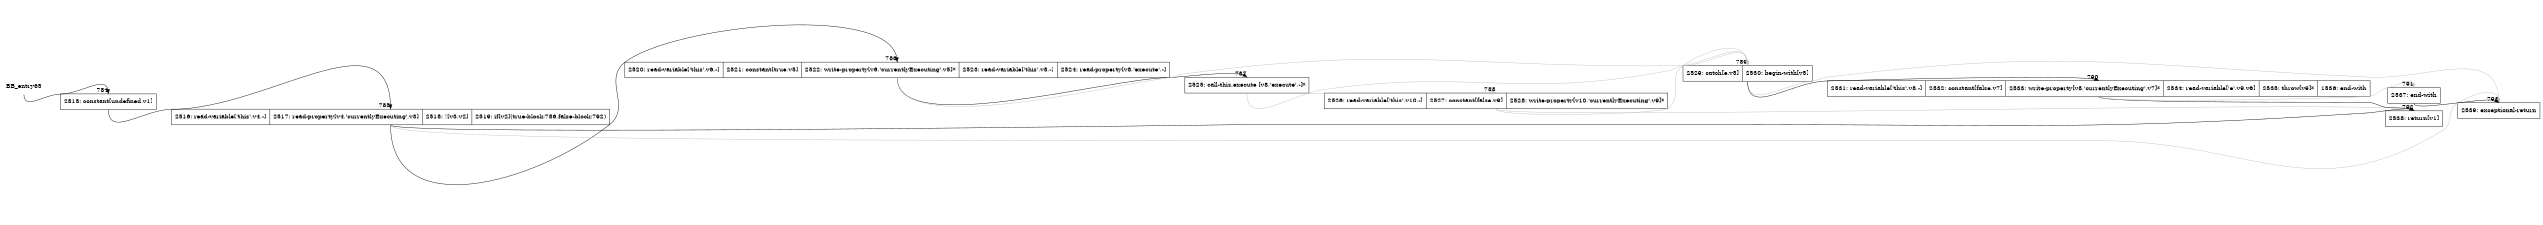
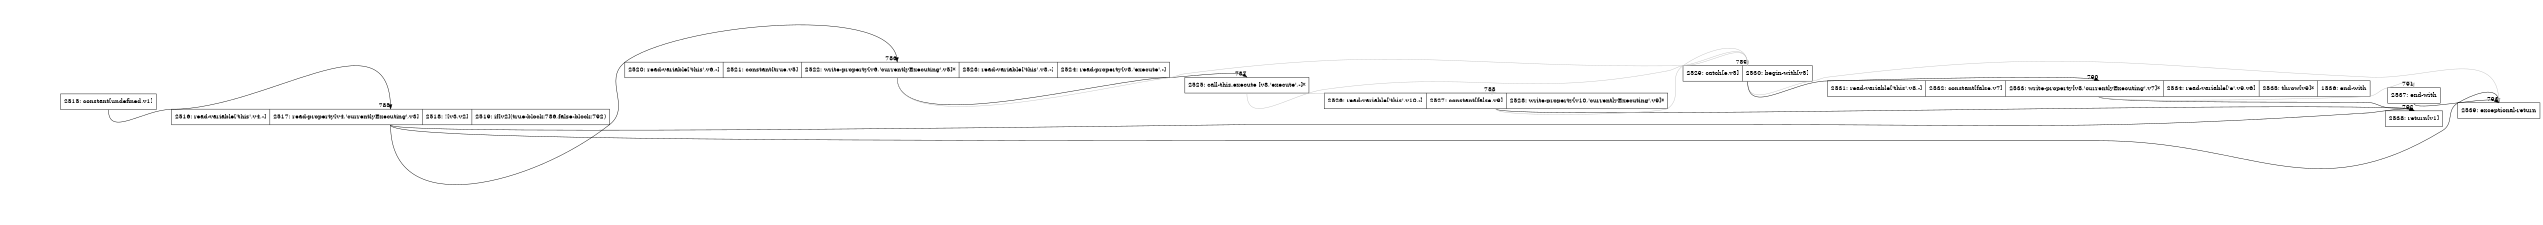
node "BB_entry65": removed
edge "2526: read-variable['this',v10,-]" -> "2538: return[v1]": color gray -> black
edge "2516: read-variable['this',v4,-]" -> "2539: exceptional-return": color gray -> black
